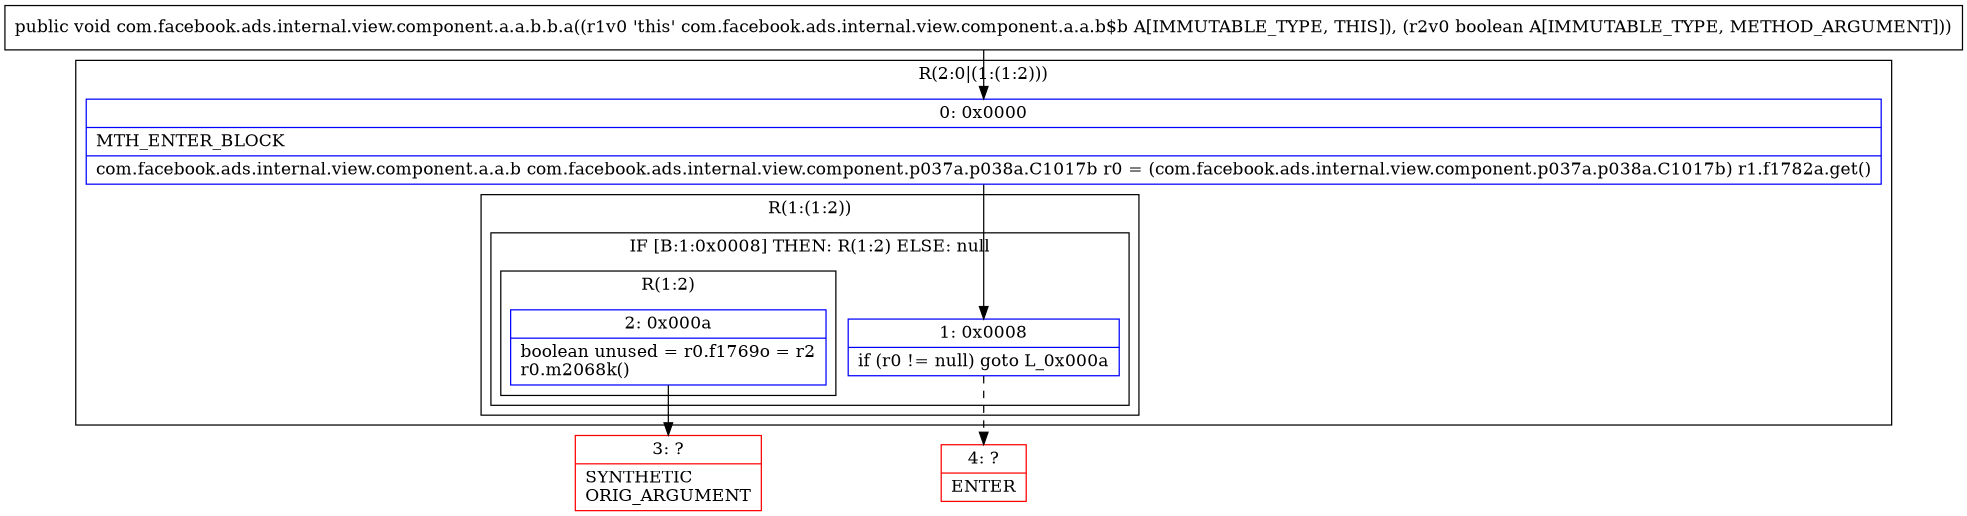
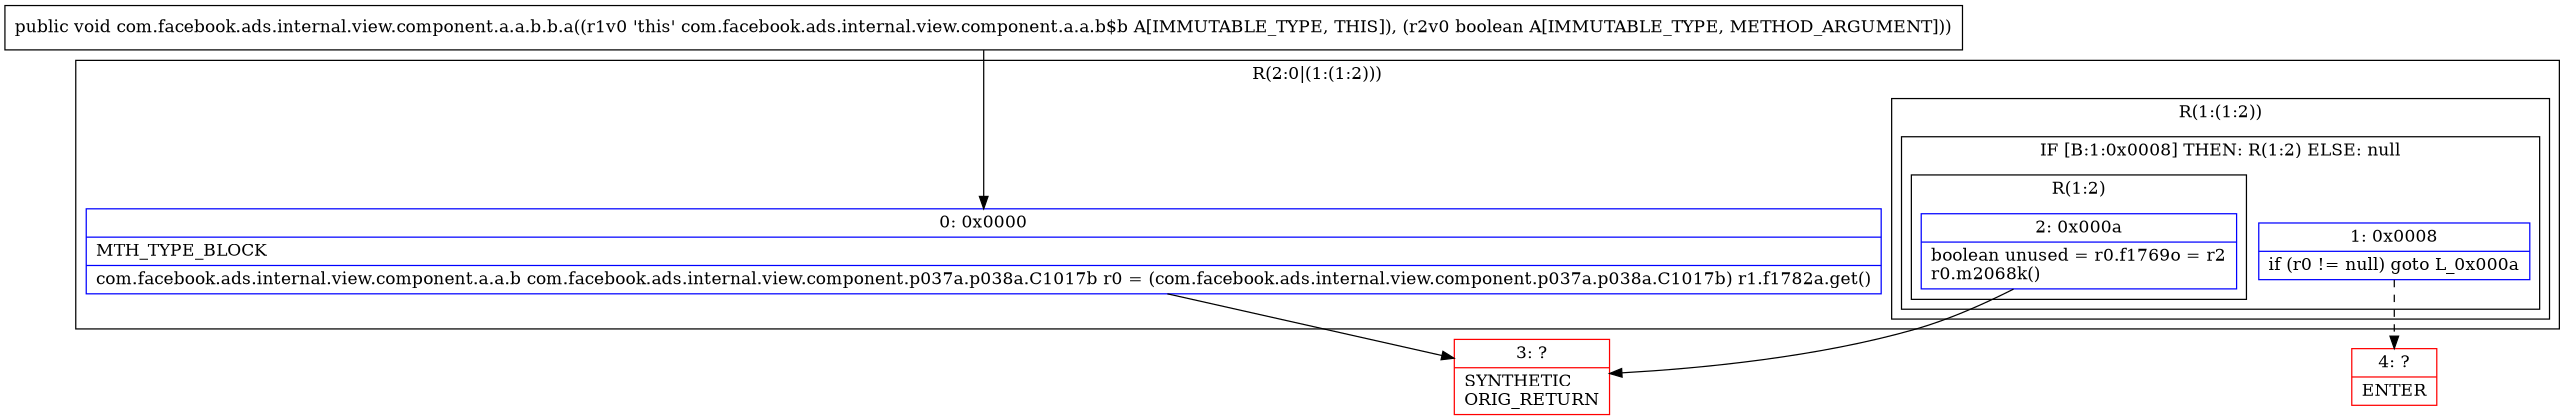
node "0: 0x0000": text "MTH_ENTER_BLOCK" -> "MTH_TYPE_BLOCK"
edge "0: 0x0000" -> "1: 0x0008": now "0: 0x0000" -> "3: ?"
node "3: ?": text "ORIG_ARGUMENT" -> "ORIG_RETURN"
